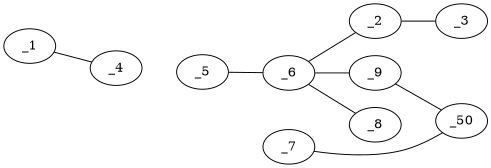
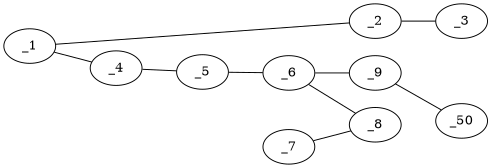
edge "_2" -- "_6": now "_2" -- "_1"
edge "_4" -- "_5": added
edge "_50" -- "_7": now "_8" -- "_7"
